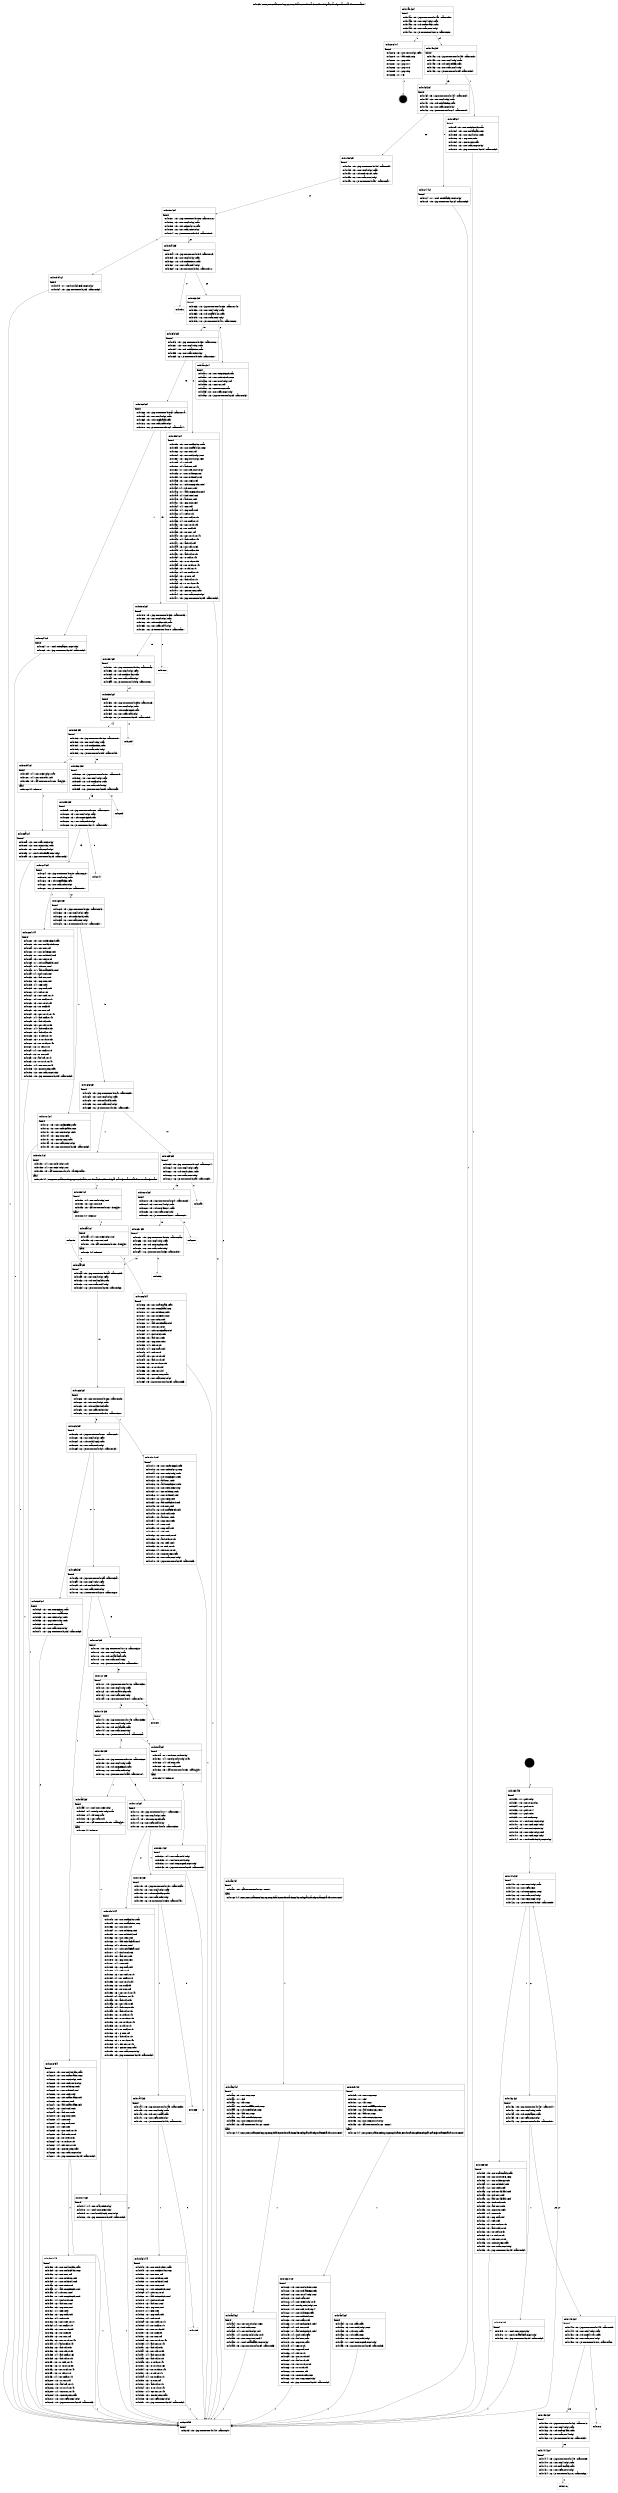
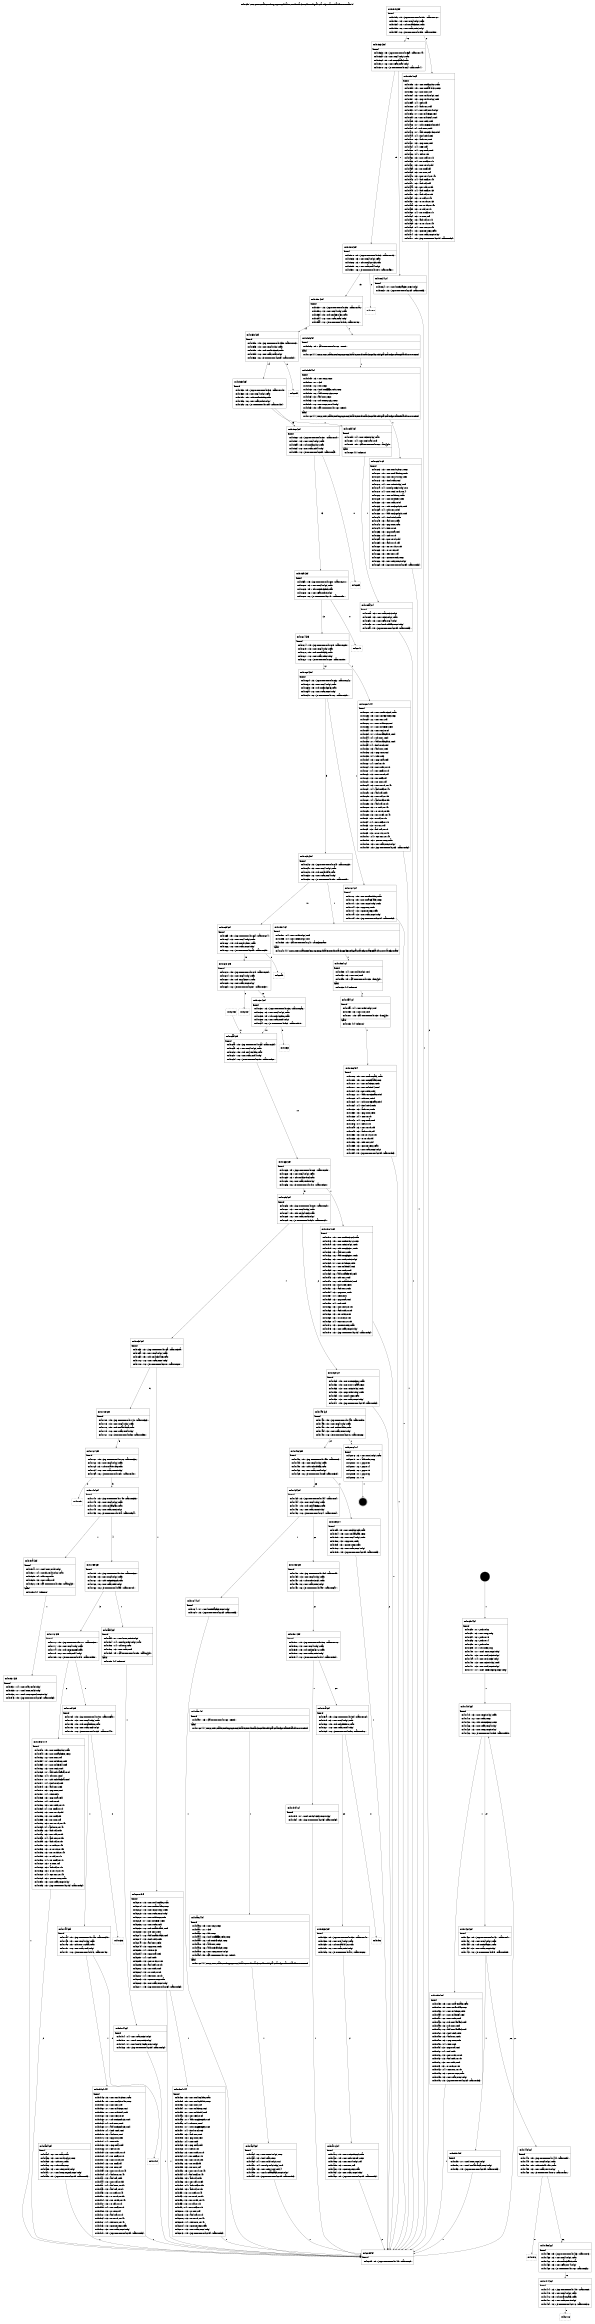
edge "0x401533 [25]" -> "0x40154c [25]": removed, label "18"
node "0x401bd6 [5]": added
